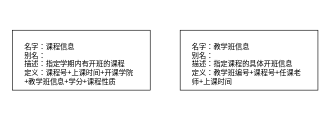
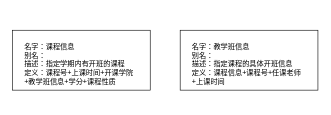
node "名字：教学班信息 别名： 描述：指定课程的具体开班信息 定义：教学班编号+课程号+任课老师+上课时间": label "名字：教学班信息 别名： 描述：指定课程的具体开班信息 定义：教学班编号+课程号+任课老师+上课时间" -> "名字：教学班信息 别名： 描述：指定课程的具体开班信息 定义：课程信息+课程号+任课老师+上课时间"
